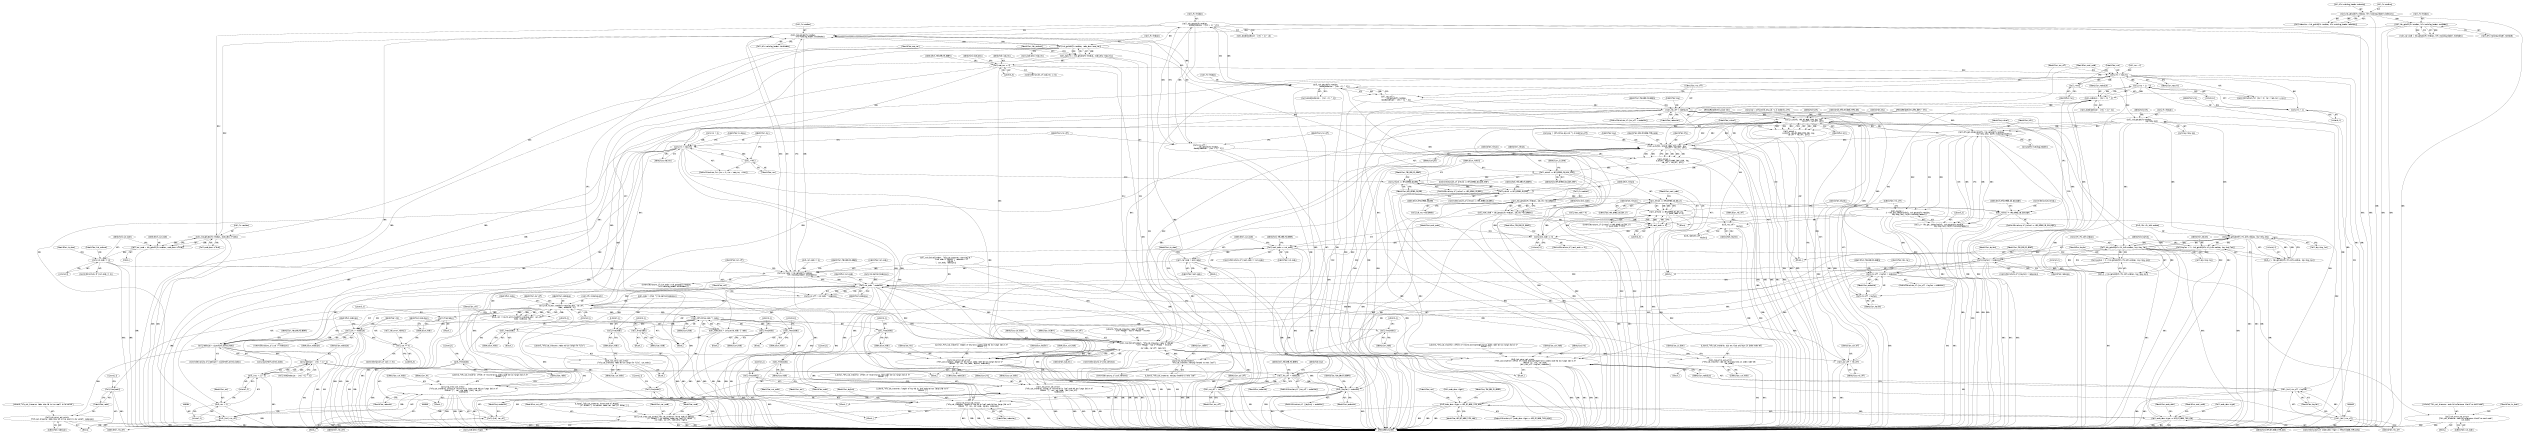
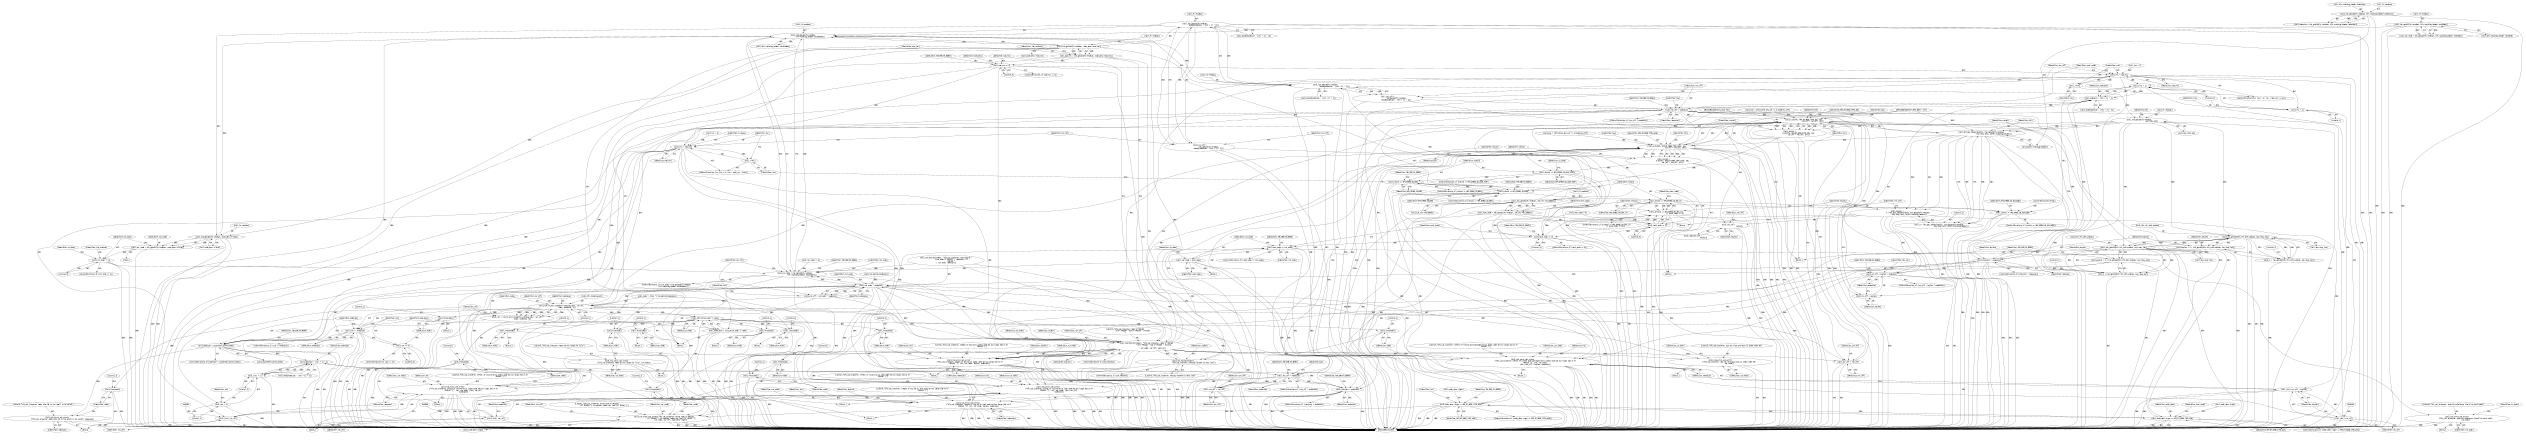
edge "(Call,tsk_getu16(fs->endian, hfs->catalog_header.nodesize))" -> "(Call,tsk_getu32(fs->endian, hfs->catalog_header.rootNode))": now "(Call,tsk_getu16(fs->endian, hfs->catalog_header.nodesize))" -> "(Call,&(hfs->catalog_header))"
edge "(Call,cur_node = tsk_getu32(fs->endian, node_desc->flink))" -> "(Call,tsk_getu32(fs->endian, node_desc->flink))": removed, label "CFG:"
edge "(Call,next_node == cur_node)" -> "(Call,cur_node = next_node)": reversed
edge "(Call,rec_off + keylen > nodesize)" -> "(Call,cur_node * nodesize)": removed, label "DDG:"
node "(Call,tsk_error_reset())": removed
